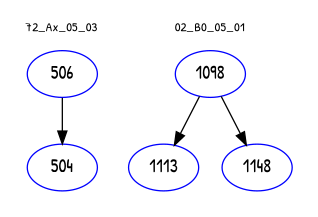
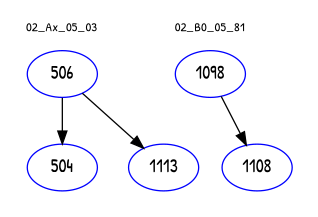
cluster "72_Ax_05_03": label "72_Ax_05_03" -> "02_Ax_05_03"
cluster "02_B0_05_01": label "02_B0_05_01" -> "02_B0_05_81"
edge "1098" -> "1113": now "506" -> "1113"
node "1148": label "1148" -> "1108"
